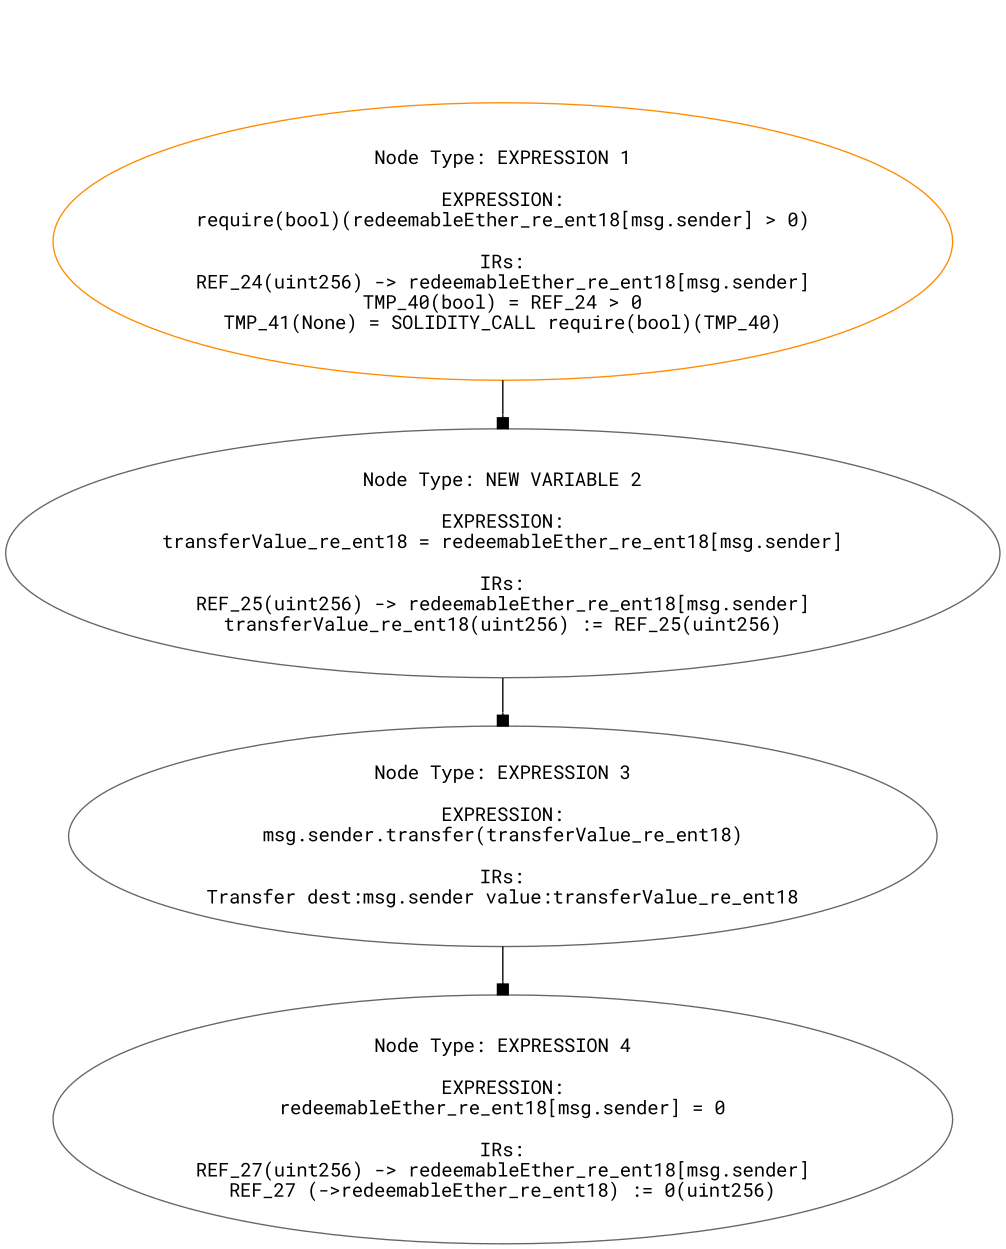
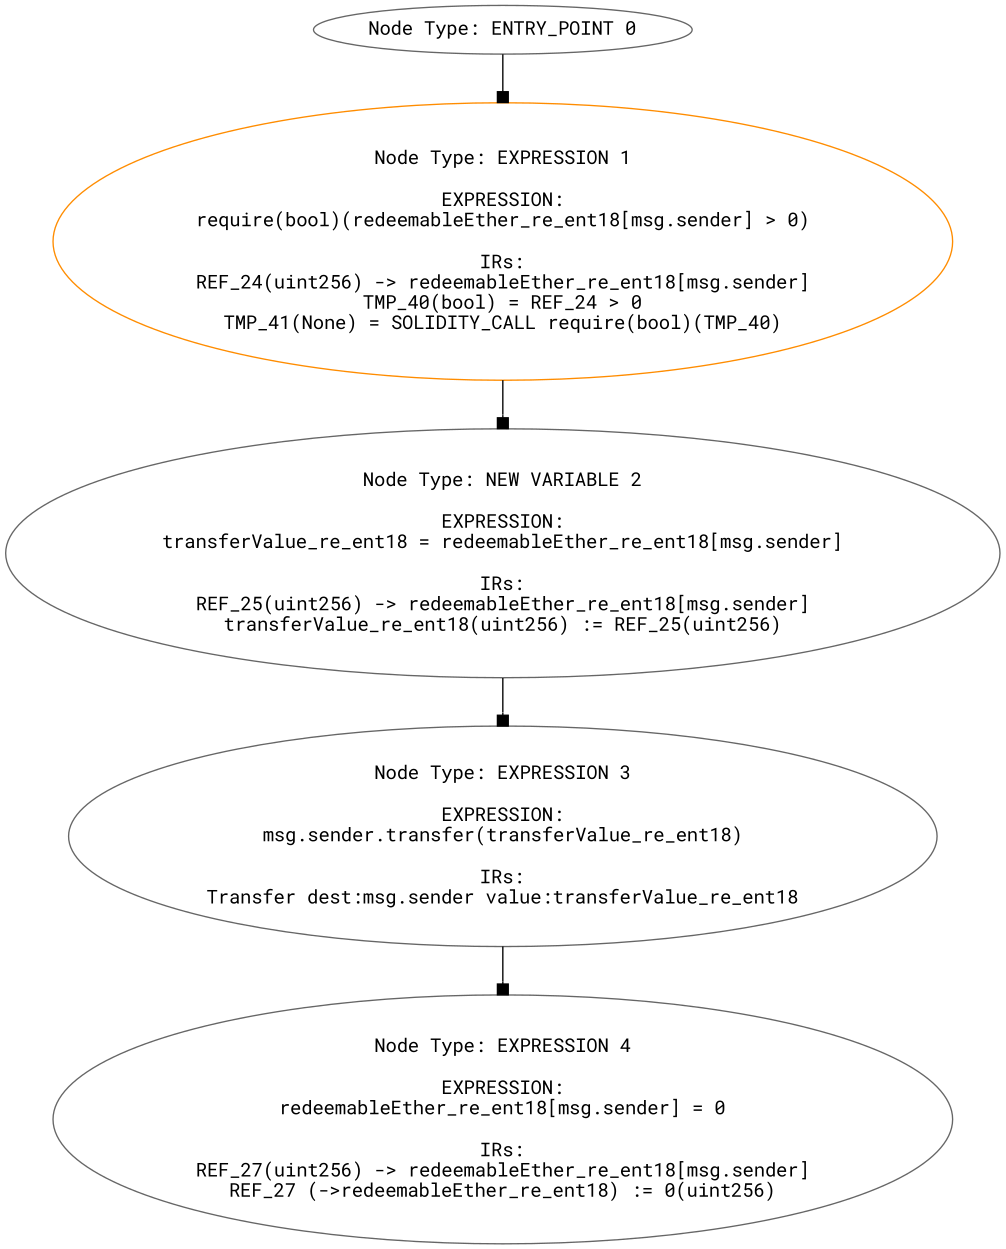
node "Node Type: ENTRY_POINT 0": added
